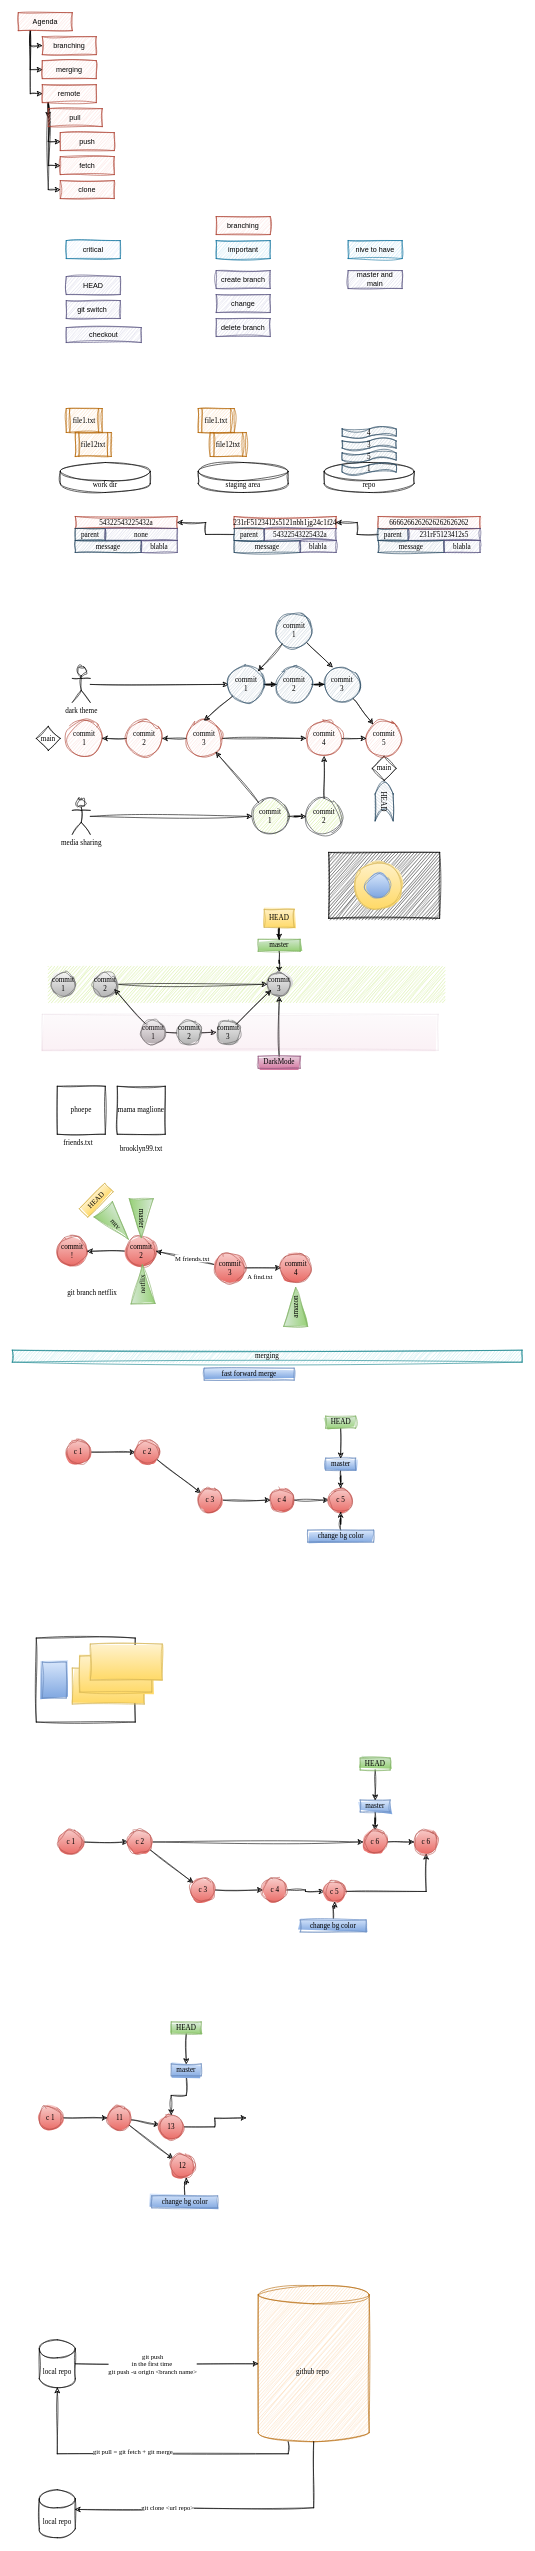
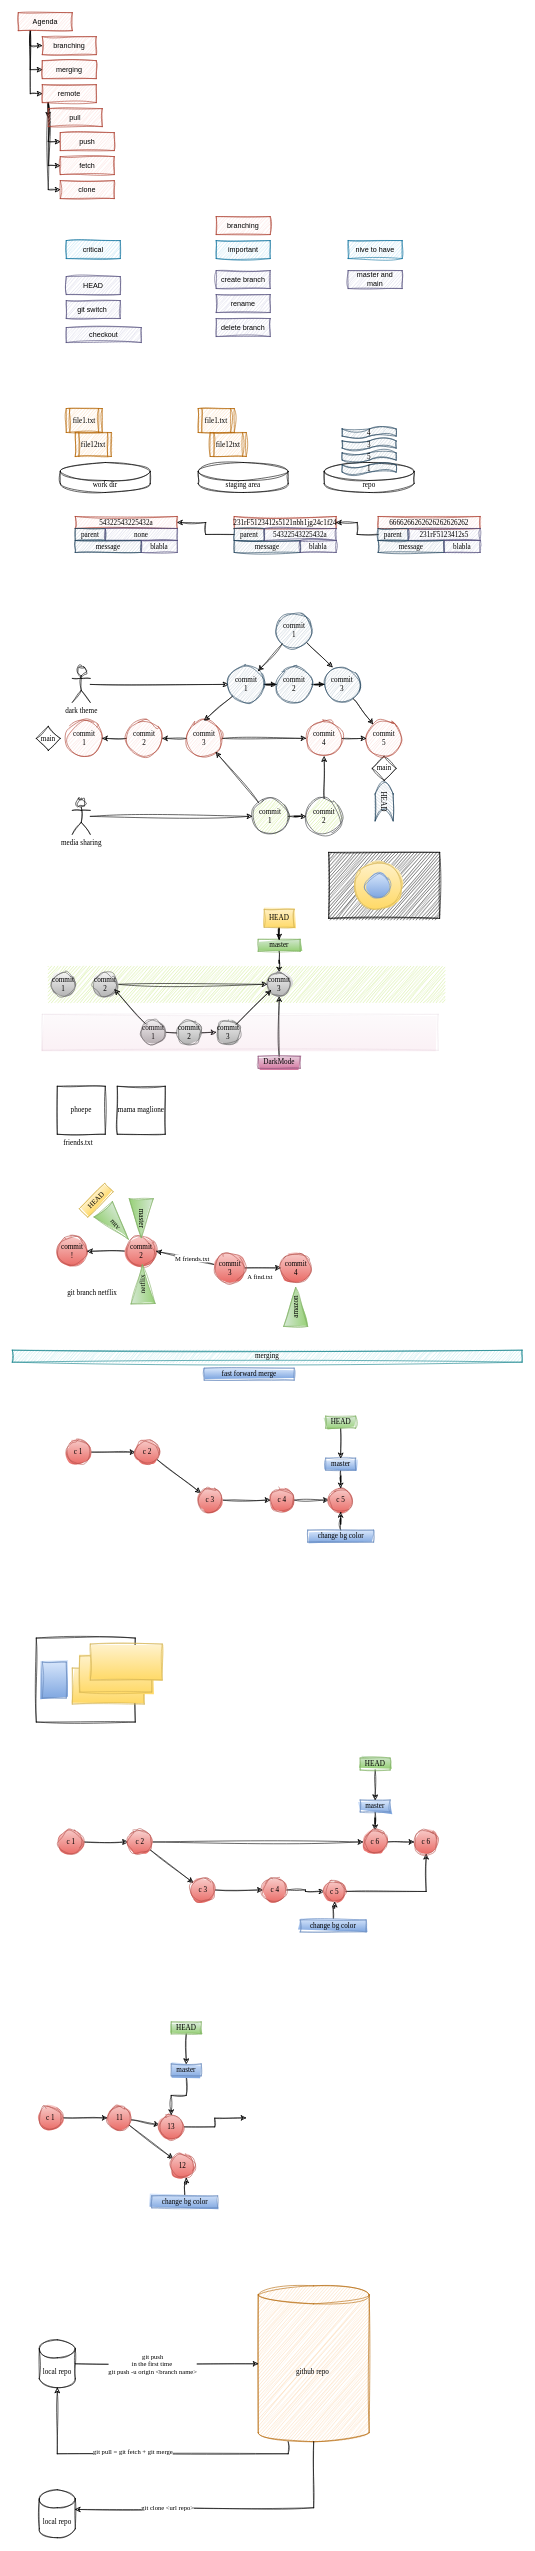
node "critical": fillcolor #dae8fc -> #b1ddf0
node "change": label "change" -> "rename"
node "brooklyn99.txt": removed
